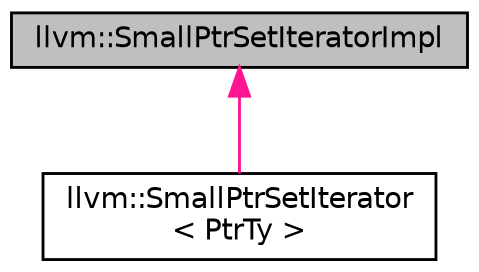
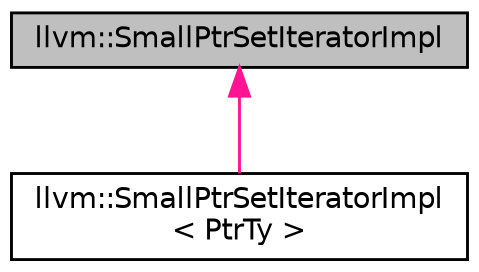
node "llvm::SmallPtrSetIterator < PtrTy >": label "llvm::SmallPtrSetIterator < PtrTy >" -> "llvm::SmallPtrSetIteratorImpl < PtrTy >"
